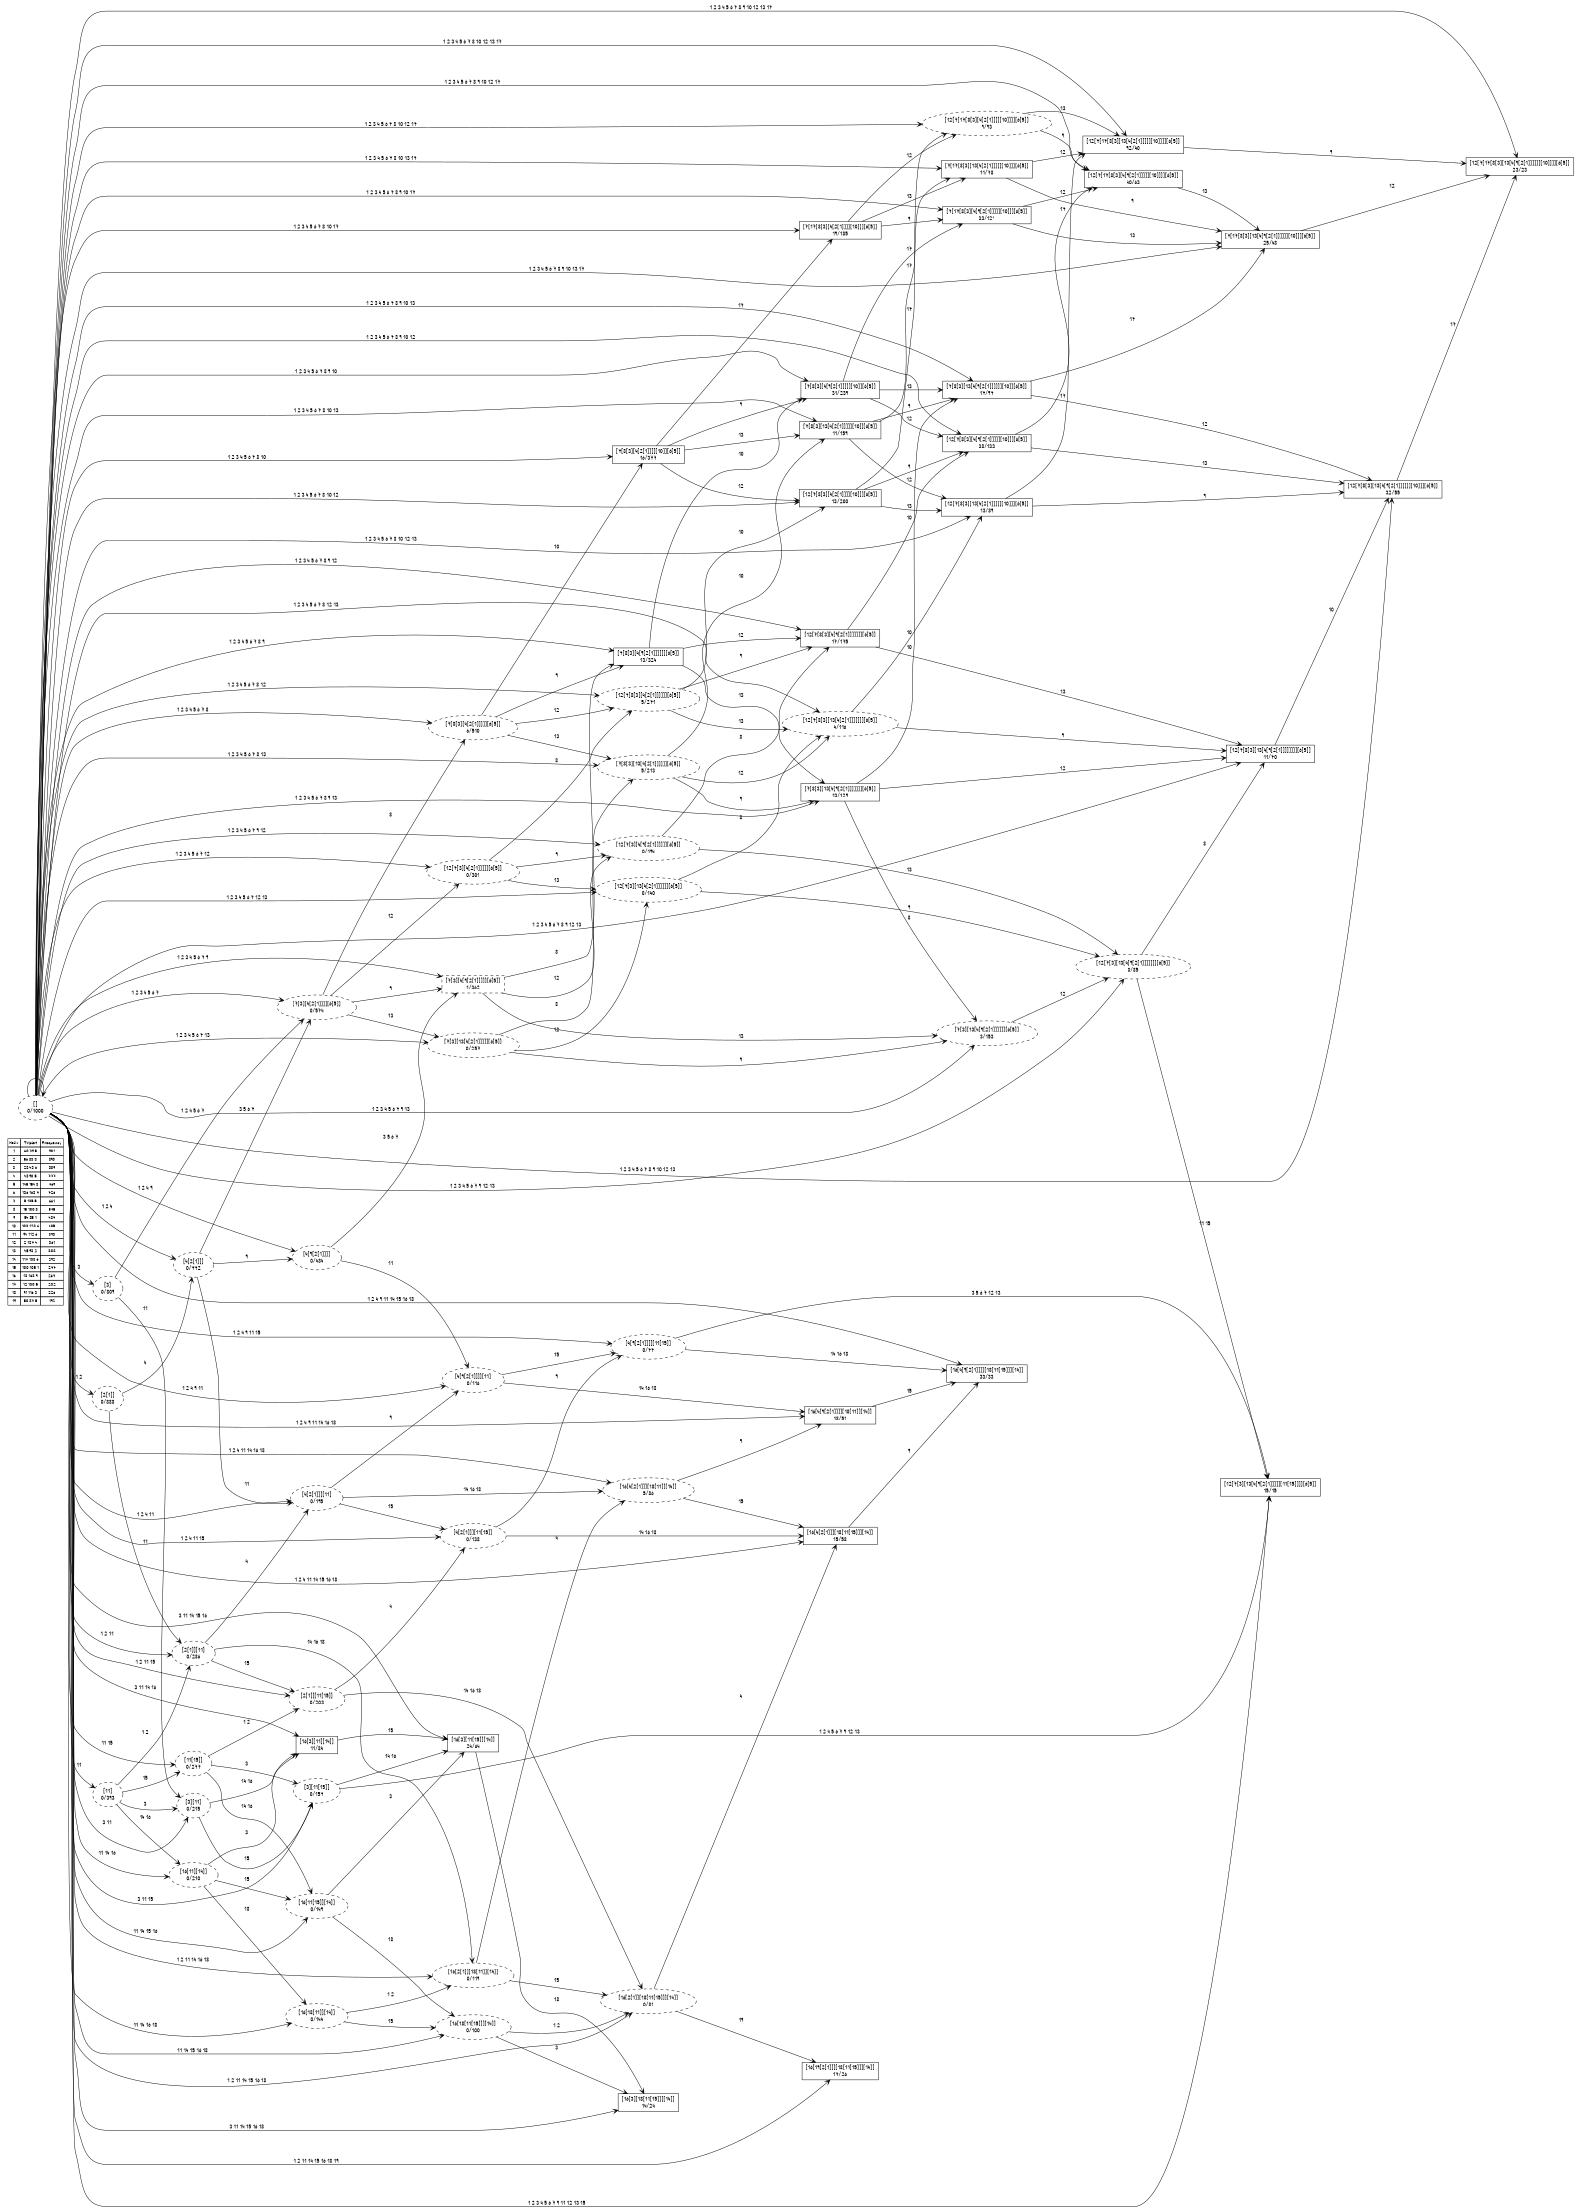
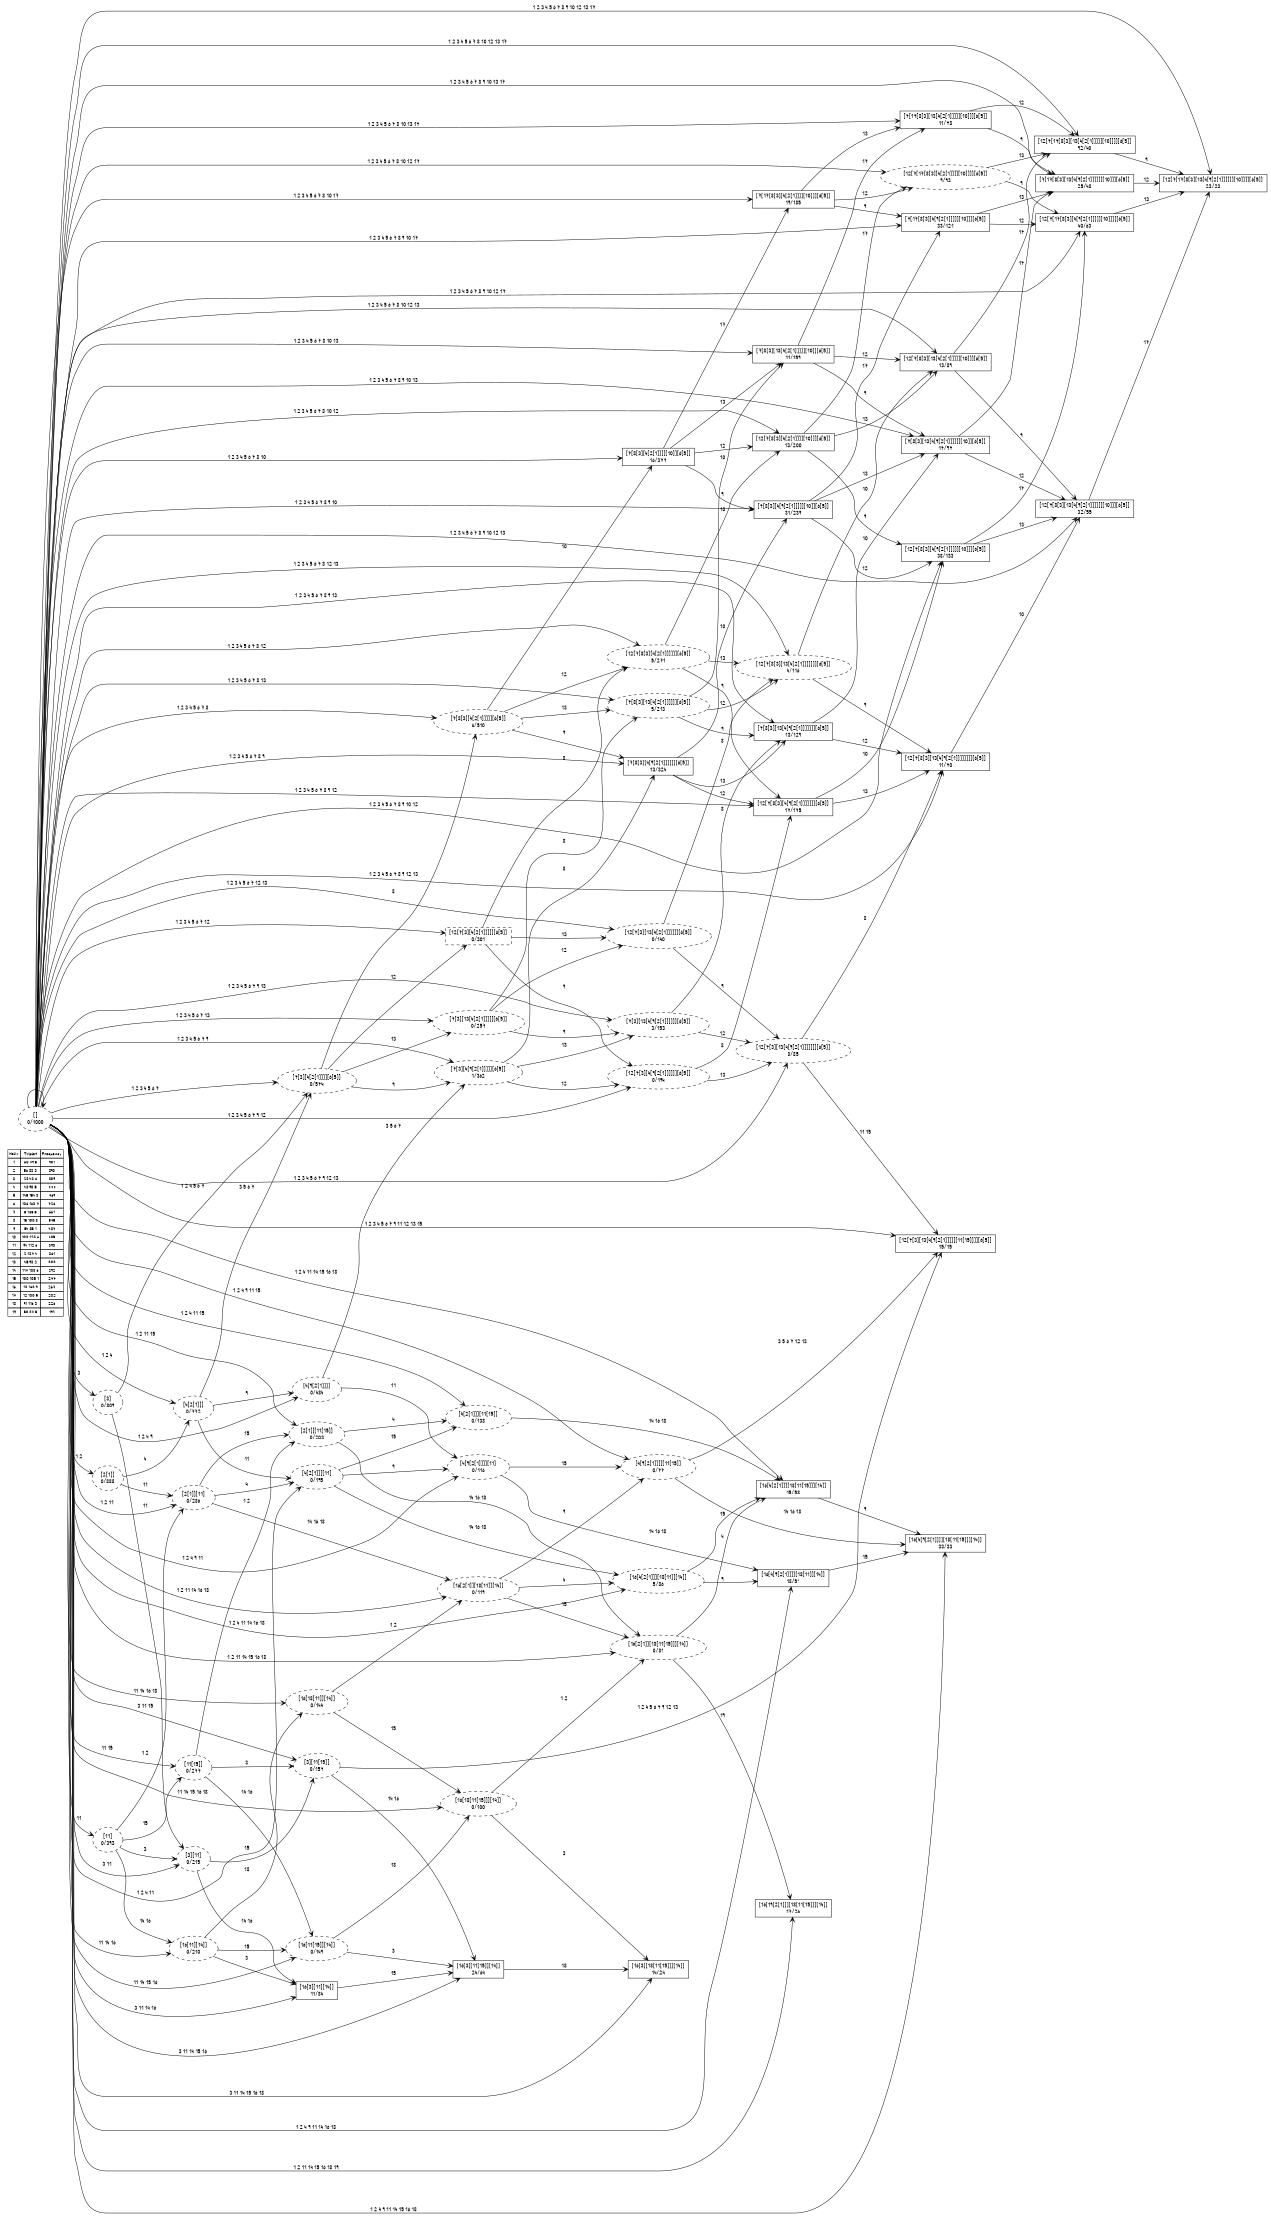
edge "[12[7[17[8[3][4[9[2[1]]]]][10]]]][6[5]] 40/63" -> "[7[17[8[3][13[4[9[2[1]]]]]][10]]][6[5]] 25/48": now "[12[7[17[8[3][4[9[2[1]]]]][10]]]][6[5]] 40/63" -> "[12[7[17[8[3][13[4[9[2[1]]]]]][10]]]][6[5]] 23/23"
node "[12[7[3][4[2[1]]]]][6[5]] 0/301": shape ellipse -> box
edge "[7[8[3][13[4[9[2[1]]]]]]][6[5]] 13/129" -> "[7[3][13[4[9[2[1]]]]]][6[5]] 3/153": reversed
node "[7[3][4[9[2[1]]]]][6[5]] 1/362": shape box -> ellipse
edge "[4[2[1]]][11[15]] 0/138" -> "[4[9[2[1]]]][11[15]] 0/77": now "[16[2[1]][18[11]][14]] 0/119" -> "[4[9[2[1]]]][11[15]] 0/77"
